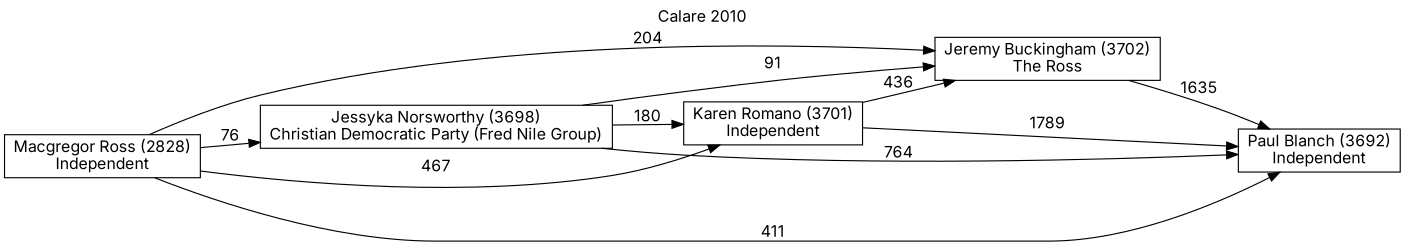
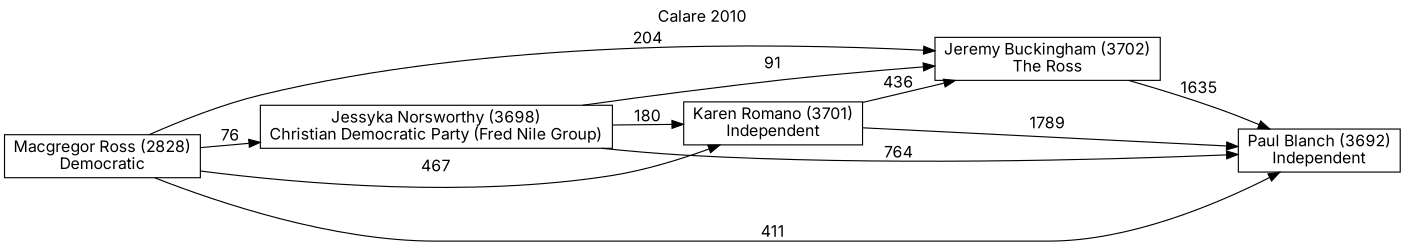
node "Macgregor Ross (2828) Independent": label "Macgregor Ross (2828) Independent" -> "Macgregor Ross (2828) Democratic"
